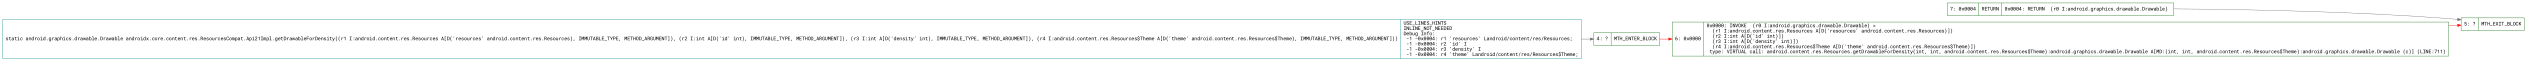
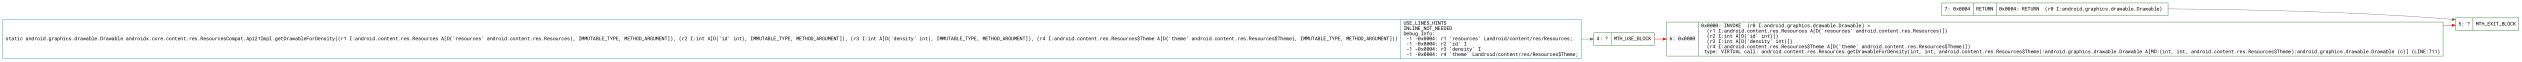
node "4: ?": text "MTH_ENTER_BLOCK" -> "MTH_USE_BLOCK"
